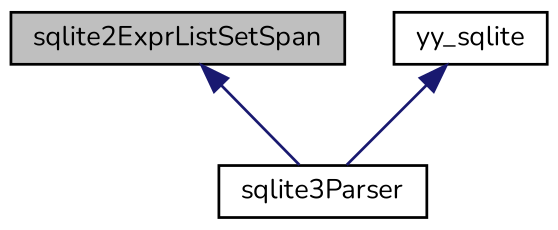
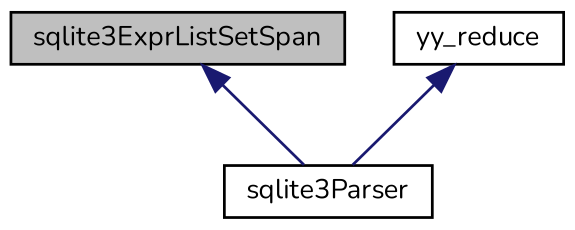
node "sqlite2ExprListSetSpan": label "sqlite2ExprListSetSpan" -> "sqlite3ExprListSetSpan"
node "yy_sqlite": label "yy_sqlite" -> "yy_reduce"
